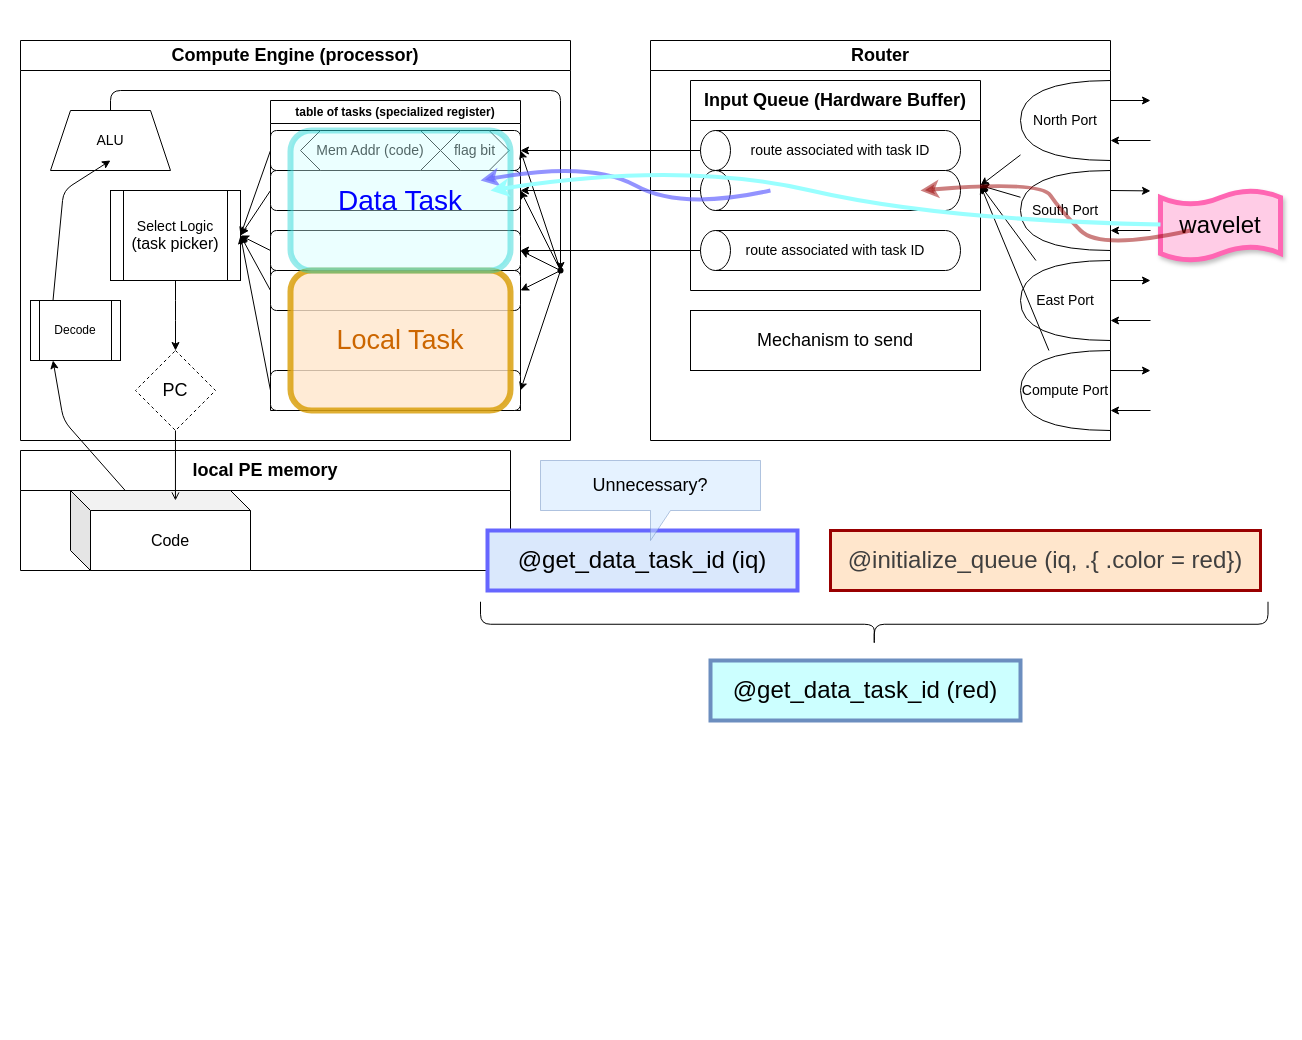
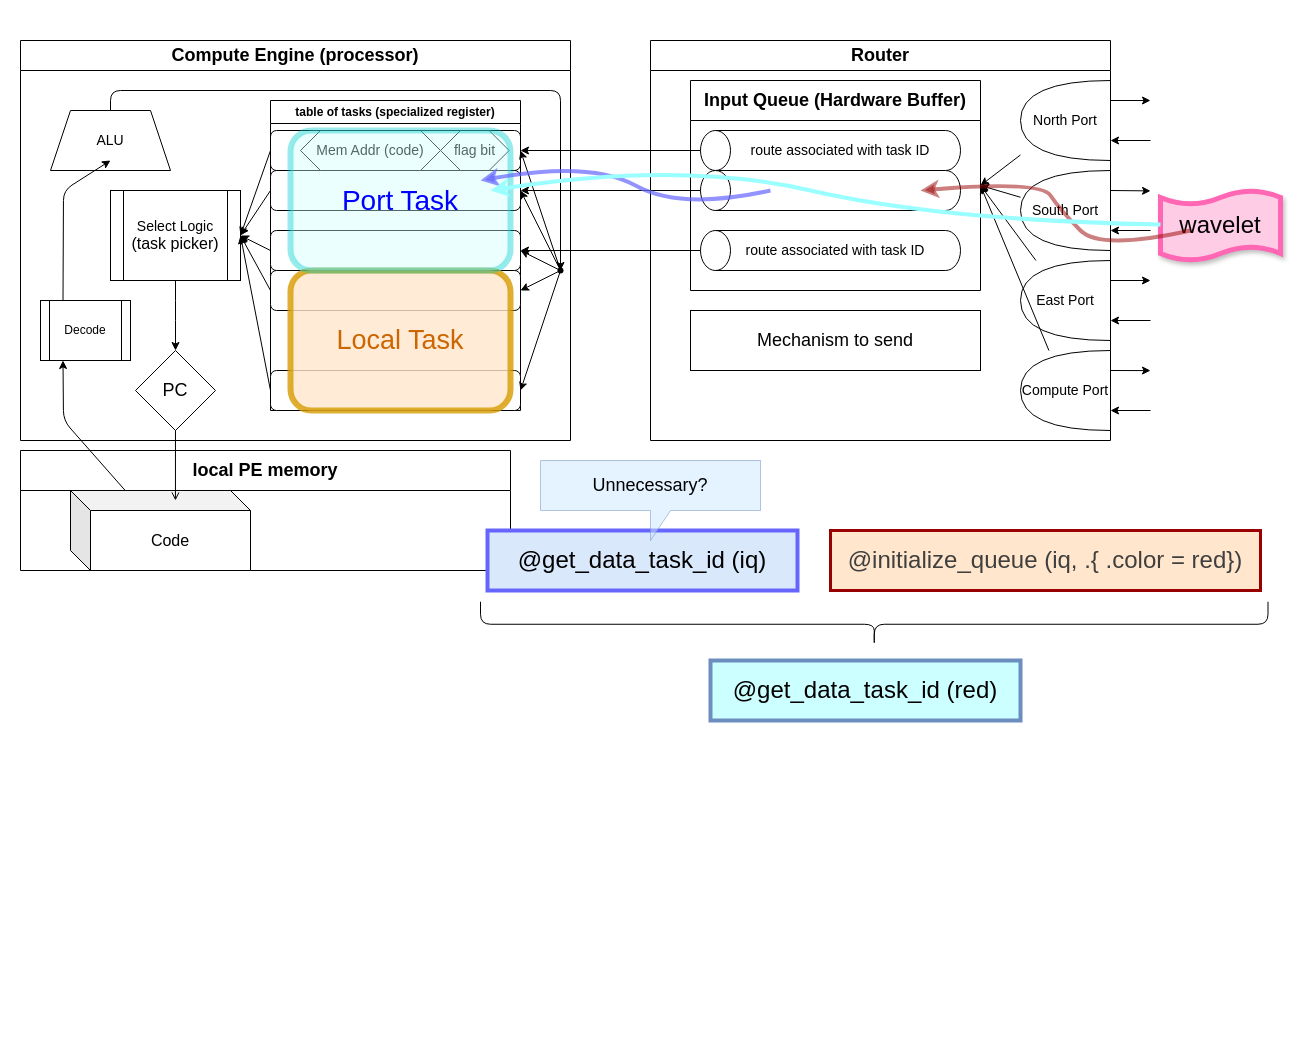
node "Data Task": label "Data Task" -> "Port Task"
node "Decode": moved (76, 331) -> (86, 331)
node "PC": style dashed -> solid
